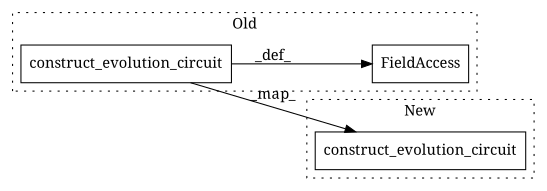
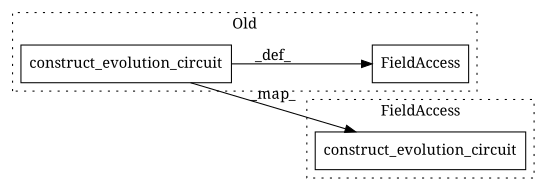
cluster "New": label "New" -> "FieldAccess"
